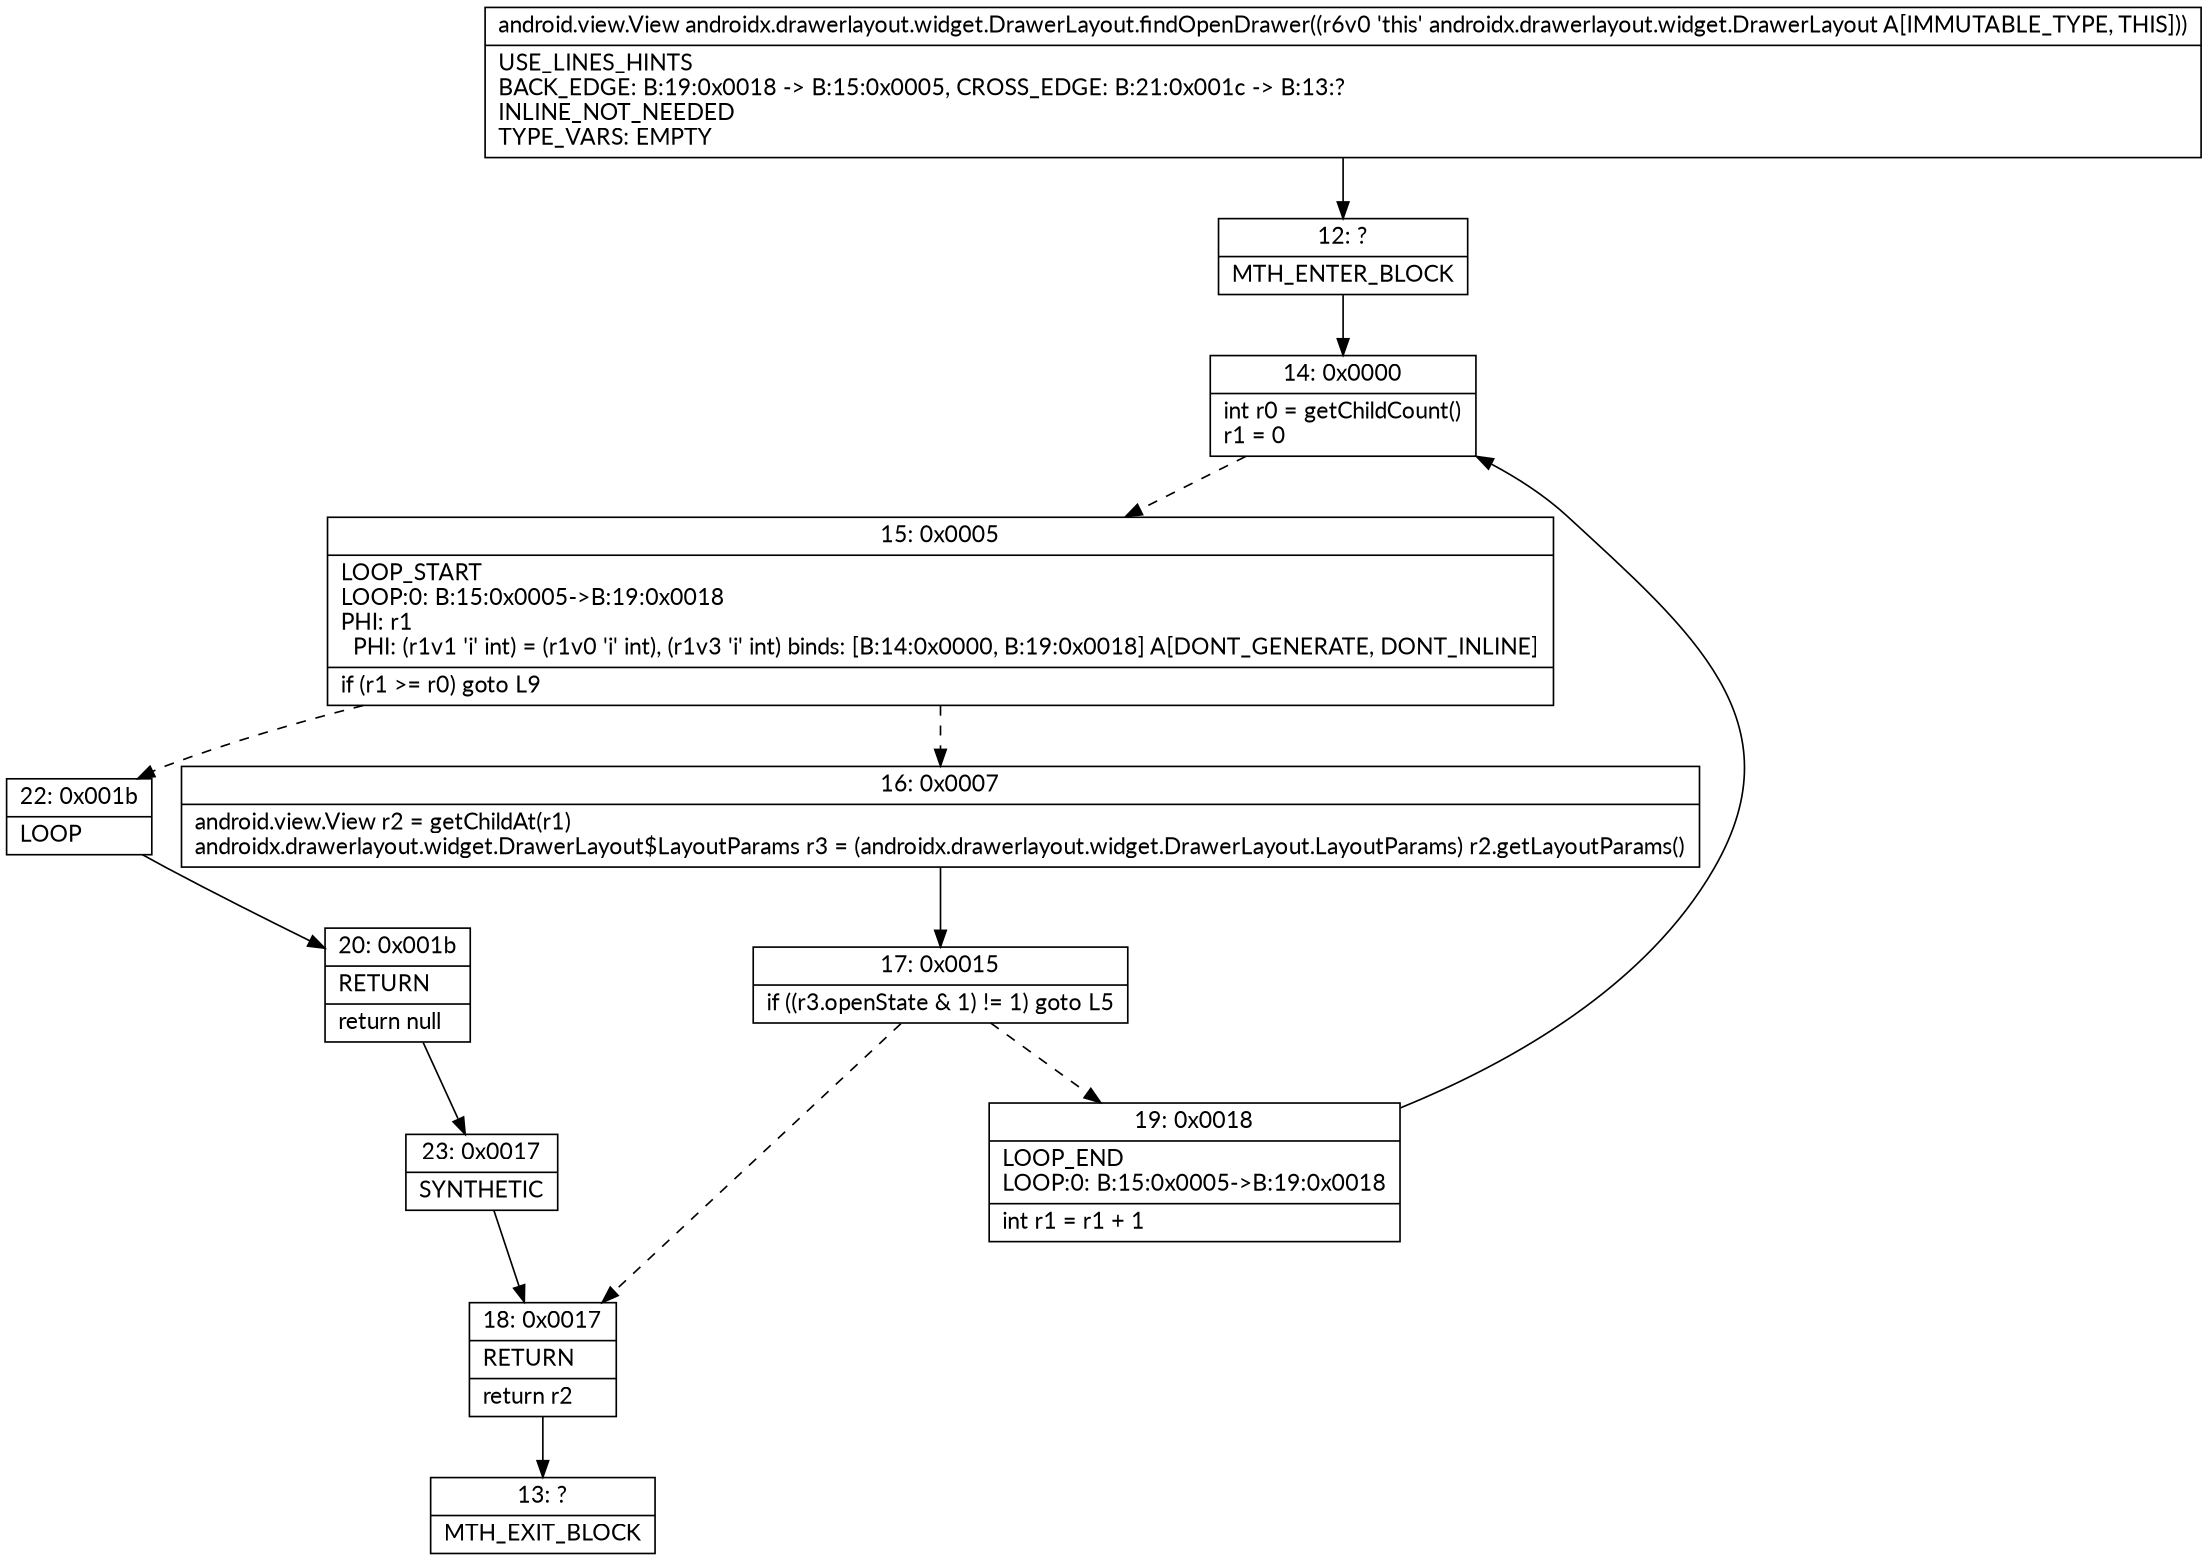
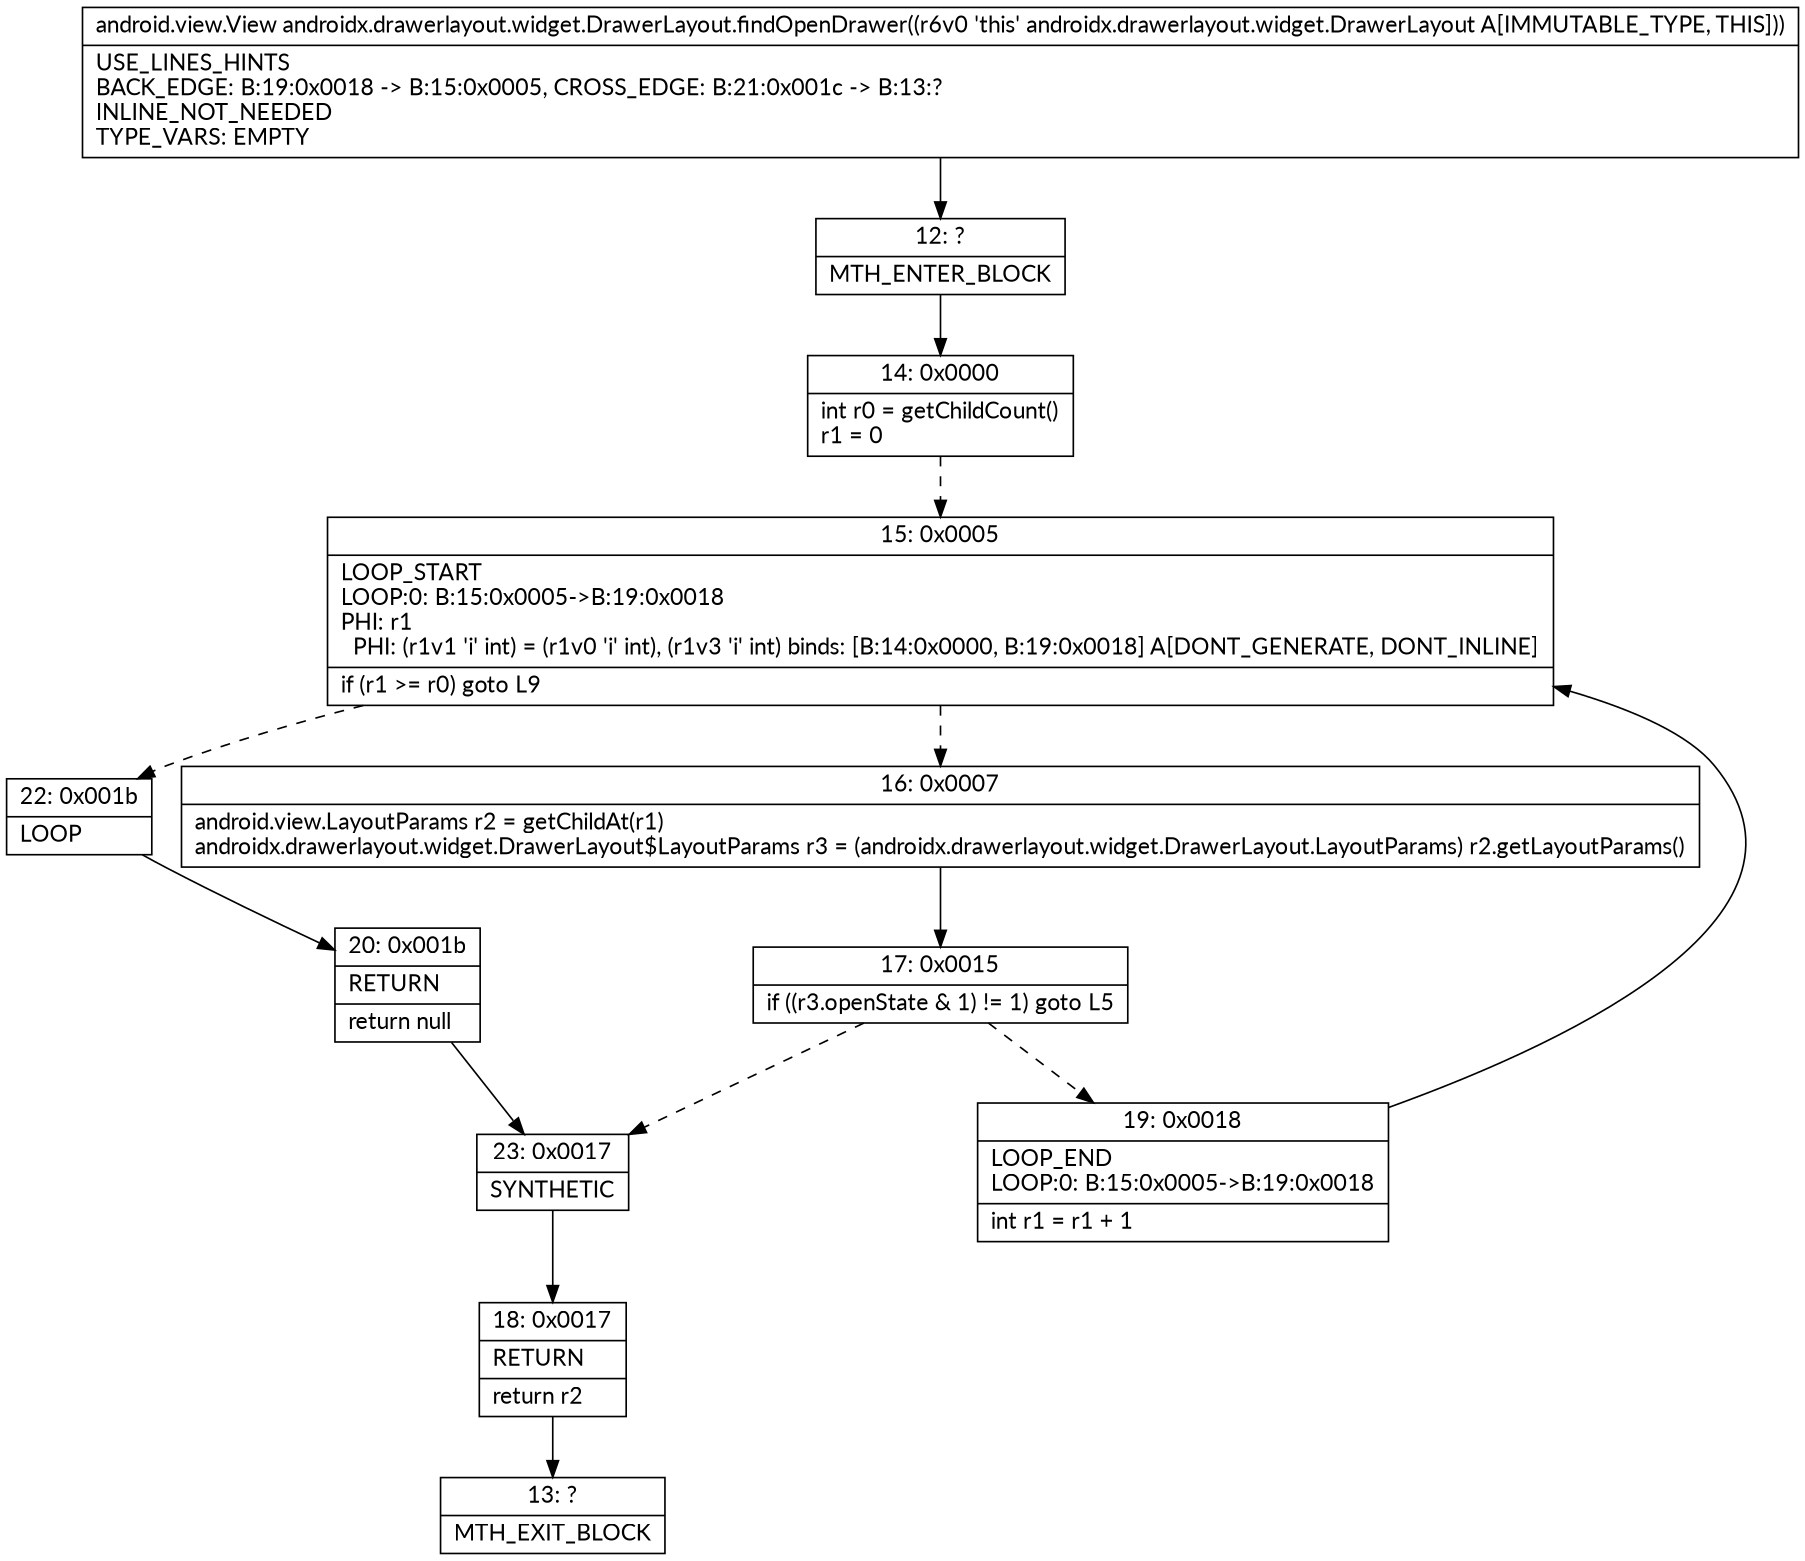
edge "19: 0x0018" -> "14: 0x0000": now "19: 0x0018" -> "15: 0x0005"
node "16: 0x0007": text "android.view.View r2 = getChildAt(r1)" -> "android.view.LayoutParams r2 = getChildAt(r1)"
edge "17: 0x0015" -> "18: 0x0017": now "17: 0x0015" -> "23: 0x0017"
